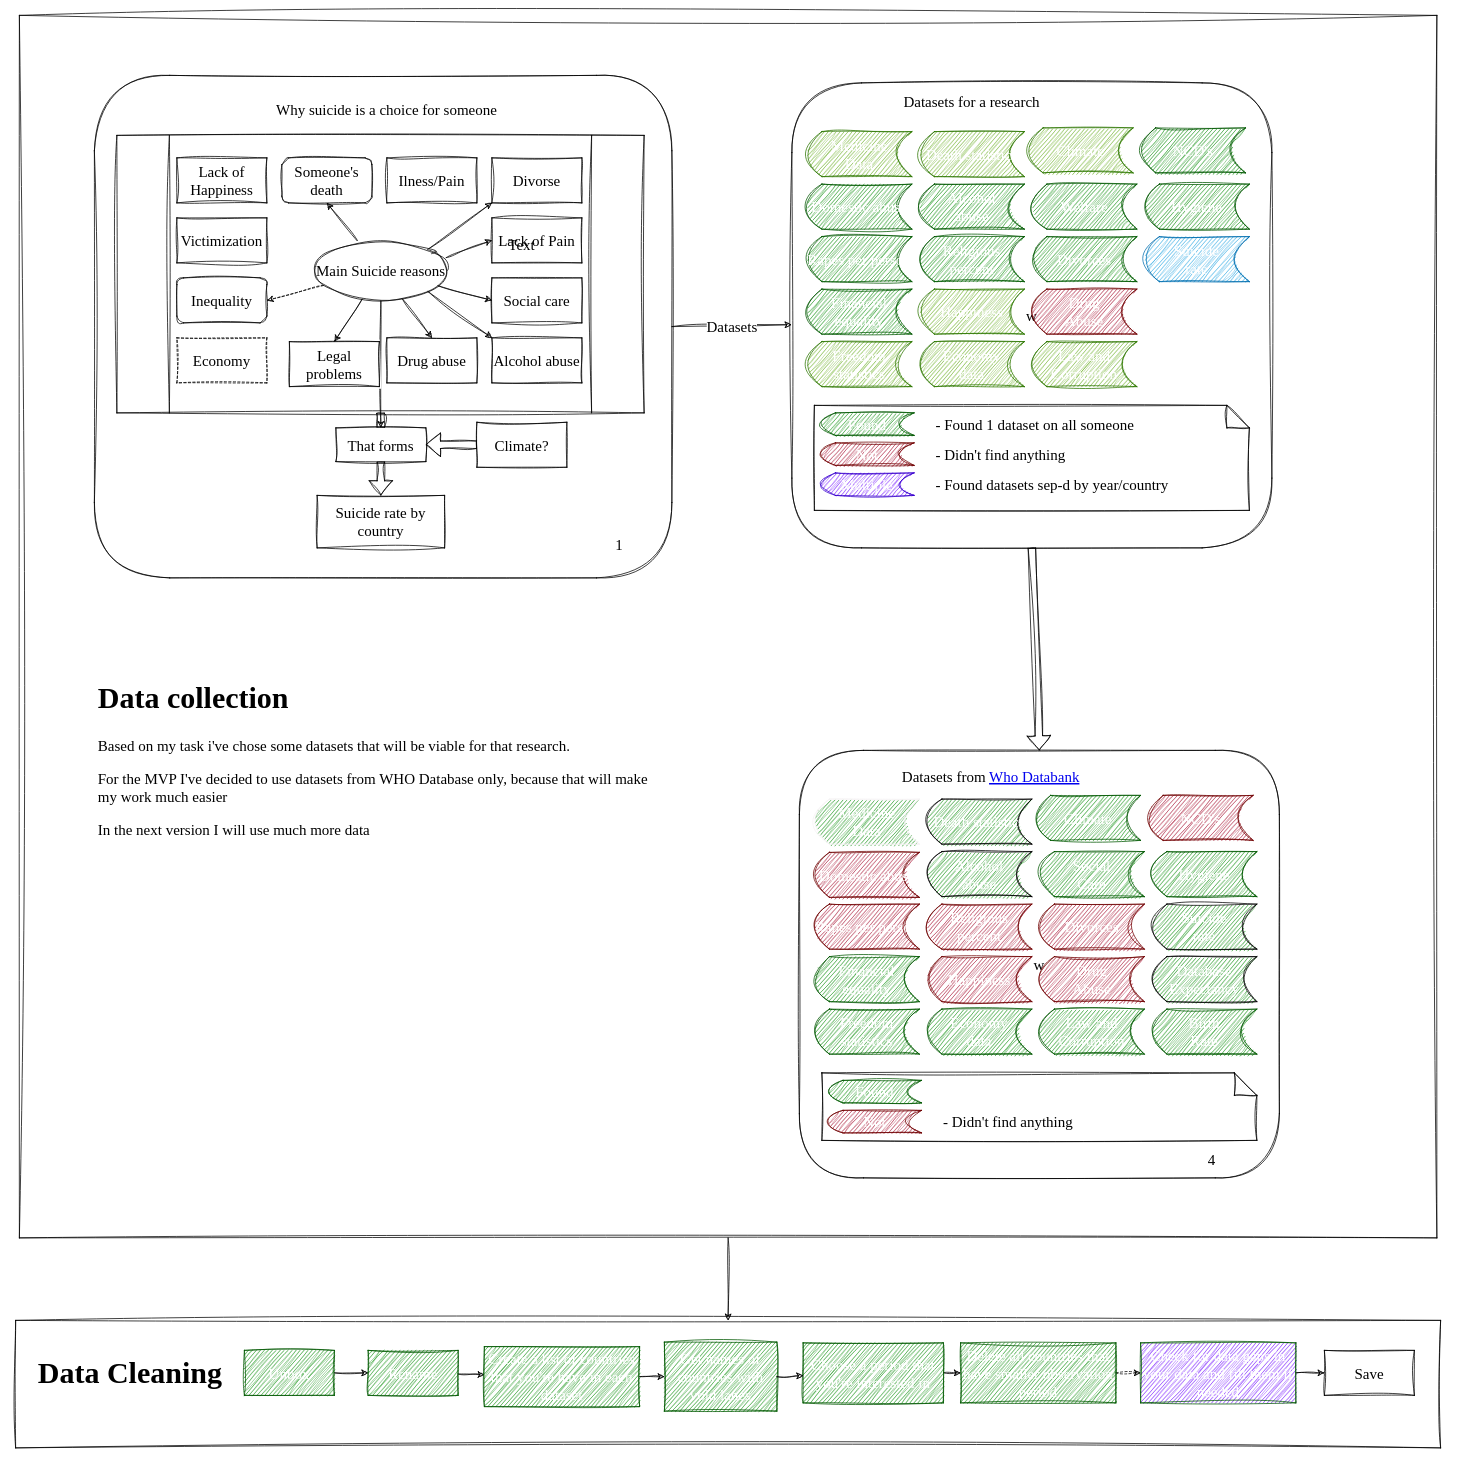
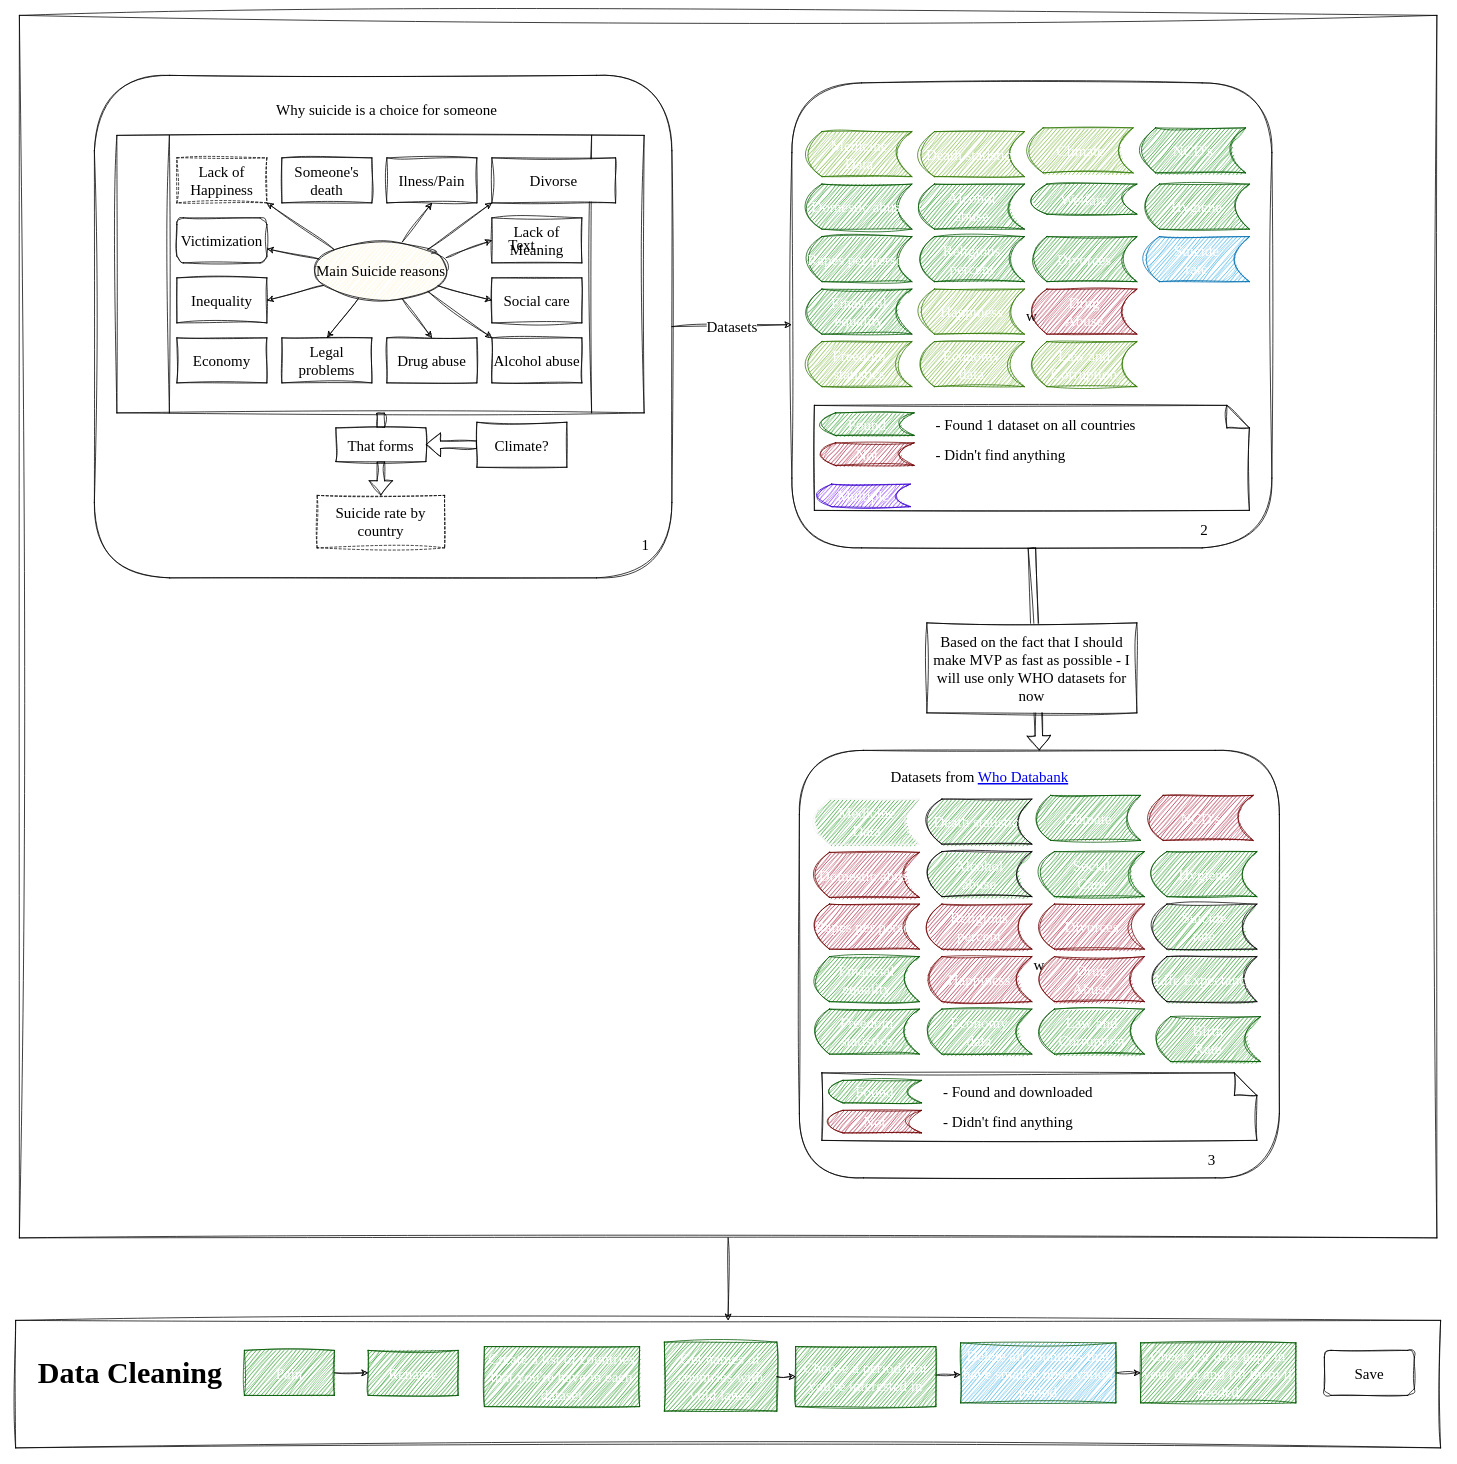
node "Datasets for a research": removed
node "Lack of Happiness": style solid -> dashed
node "Someone's death": shape rounded rectangle -> rectangle
node "Divorse": size 90x45 -> 124x45
node "Welfare": size 105x45 -> 105x30
edge "Main Suicide reasons" -> "Someone's death": now "Main Suicide reasons" -> "Victimization"
edge "Main Suicide reasons" -> "Lack of Happiness": added
node "Victimization": shape rectangle -> rounded rectangle
node "Lack of Pain": label "Lack of Pain" -> "Lack of Meaning"
node "Main Suicide reasons": fillcolor #ffffff -> #fff2cc
edge "Main Suicide reasons" -> "Inequality": style dashed -> solid
node "Inequality": shape rounded rectangle -> rectangle
node "Economy": style dashed -> solid
edge "Main Suicide reasons" -> "That forms": now "Main Suicide reasons" -> "Ilness/Pain"
node "Legal problems": moved (334, 364) -> (327, 360)
node "- Found 1 dataset on all someone": label "- Found 1 dataset on all someone" -> "- Found 1 dataset on all countries"
node "Multiple": moved (867, 484) -> (863, 495)
node "- Found datasets sep-d by year/country": removed
node "Suicide rate by country": style solid -> dashed
node "2": added
node "1": moved (619, 544) -> (645, 544)
node "Based on the fact that I should make MVP as fast as possible - I will use only WHO datasets for now": added
node "Datasets from Who Databank": moved (990, 777) -> (979, 777)
node "Data collectionBased on my task i've chose some datasets that will be viable for that research. For the MVP I've decided to use datasets from WHO Database only, because that will make my work much easier In the next version I will use much more data": removed
node "Database Expectancy": label "Database Expectancy" -> "Life Expectancy"
node "Birth Rate": moved (1204, 1032) -> (1208, 1039)
node "- Found and downloaded": added
node "4": label "4" -> "3"
node "Unbox": label "Unbox" -> "Pain"
node "Choose a period that you're interested in": moved (873, 1373) -> (866, 1377)
node "Delete all countries that have smaller observation period": fillcolor #008a00 -> #1ba1e2
edge "Delete all countries that have smaller observation period" -> "Check for data gaps in your data and fill them if needed": style dashed -> solid
node "Check for data gaps in your data and fill them if needed": fillcolor #6a00ff -> #008a00
edge "Check for data gaps in your data and fill them if needed" -> "Save": removed
node "Save": shape rectangle -> rounded rectangle
edge "Rename" -> "Create a list of countries that you're have in each dataset": removed
edge "Create a list of countries that you're have in each dataset" -> "Get names of countries with void lanes": removed
